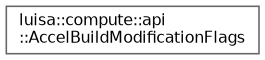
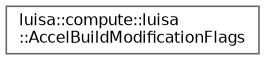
node "luisa::compute::api ::AccelBuildModificationFlags": label "luisa::compute::api ::AccelBuildModificationFlags" -> "luisa::compute::luisa ::AccelBuildModificationFlags"
